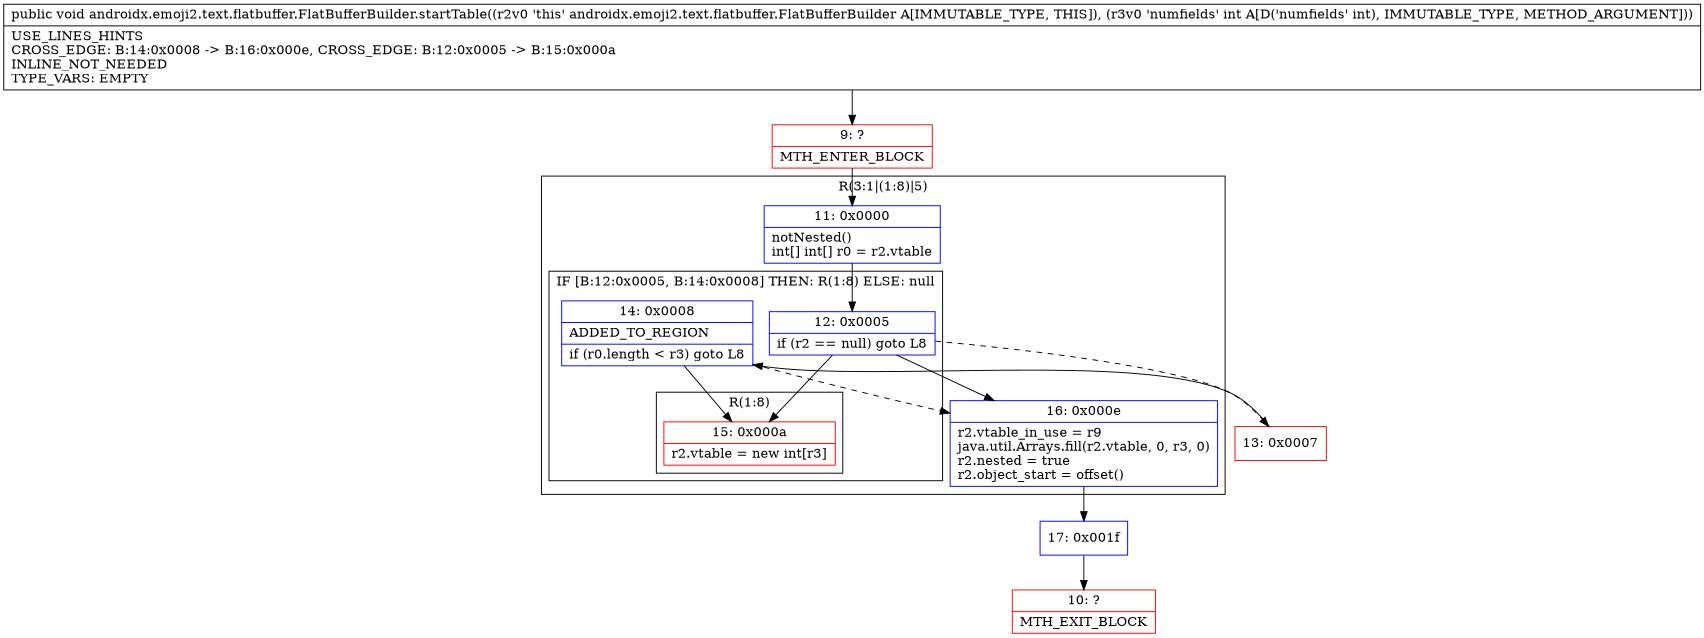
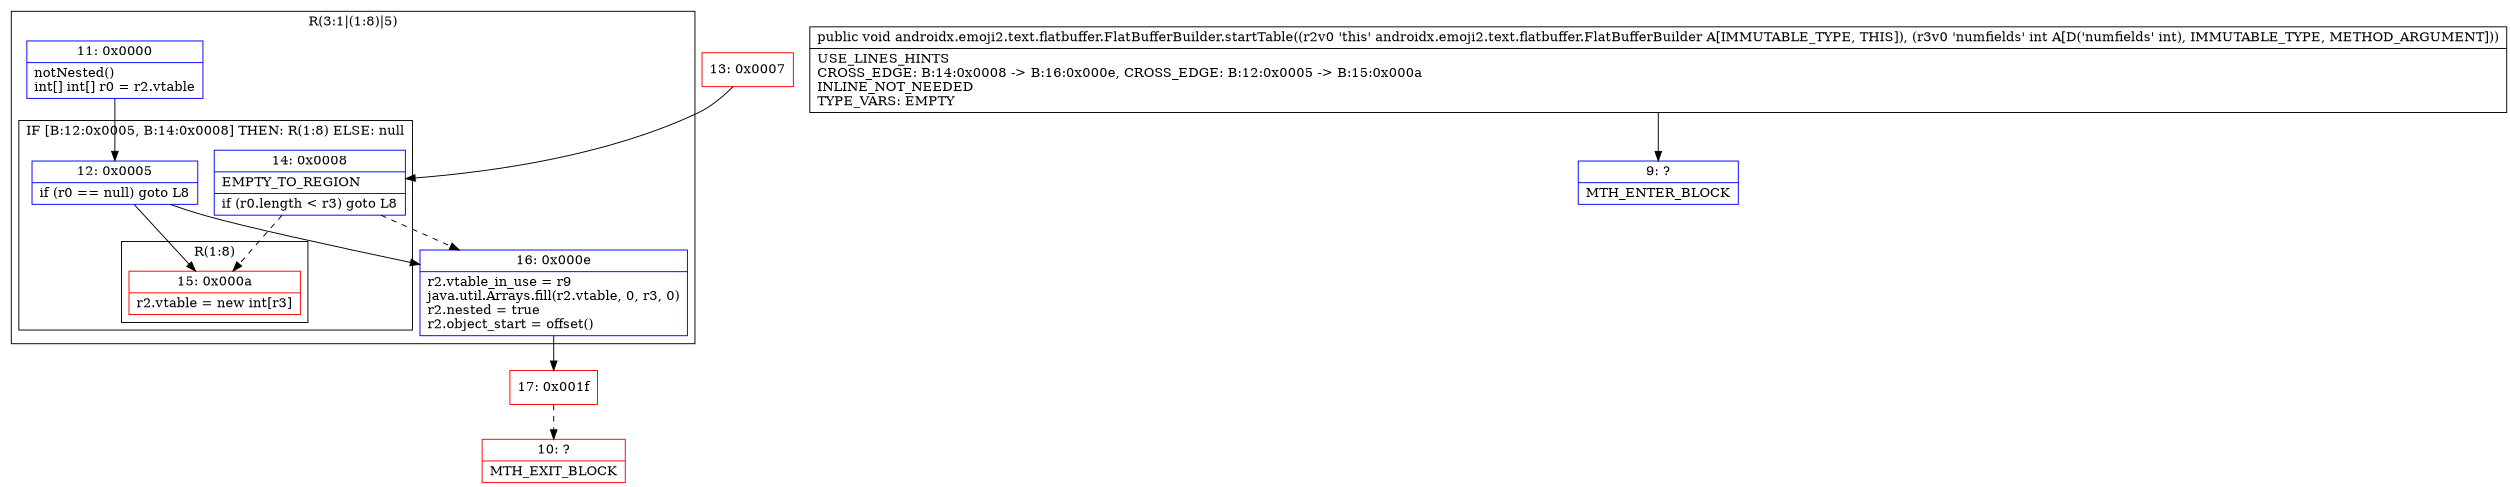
node "9: ?": color red -> blue
edge "9: ?" -> "11: 0x0000": removed
node "14: 0x0008": text "ADDED_TO_REGION" -> "EMPTY_TO_REGION"
node "12: 0x0005": text "if (r2 == null) goto L8" -> "if (r0 == null) goto L8"
edge "12: 0x0005" -> "13: 0x0007": removed
edge "14: 0x0008" -> "15: 0x000a": style solid -> dashed
node "17: 0x001f": color blue -> red
edge "17: 0x001f" -> "10: ?": style solid -> dashed
